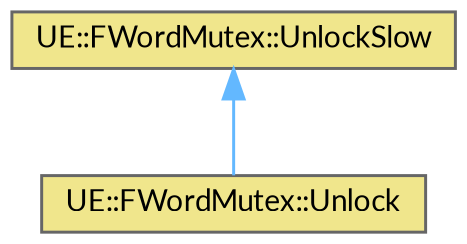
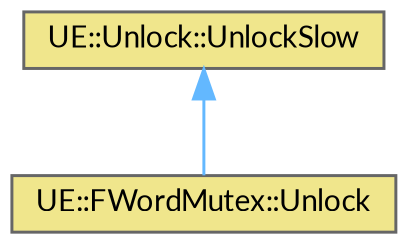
node "UE::FWordMutex::UnlockSlow": label "UE::FWordMutex::UnlockSlow" -> "UE::Unlock::UnlockSlow"
